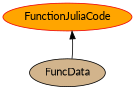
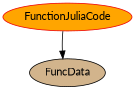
edge "FuncData" -> "FunctionJuliaCode": reversed
